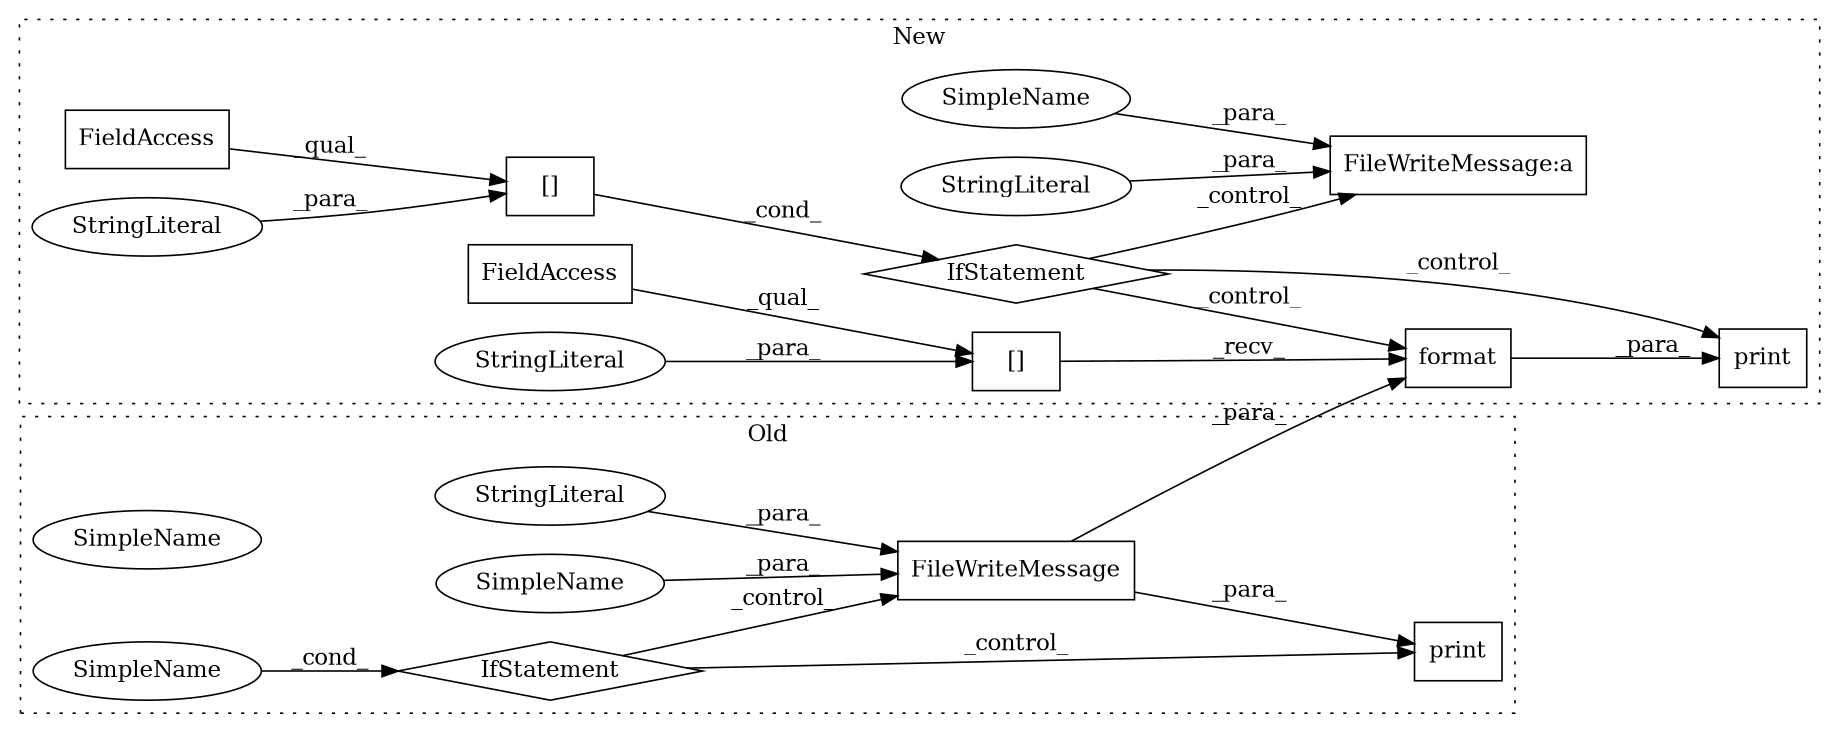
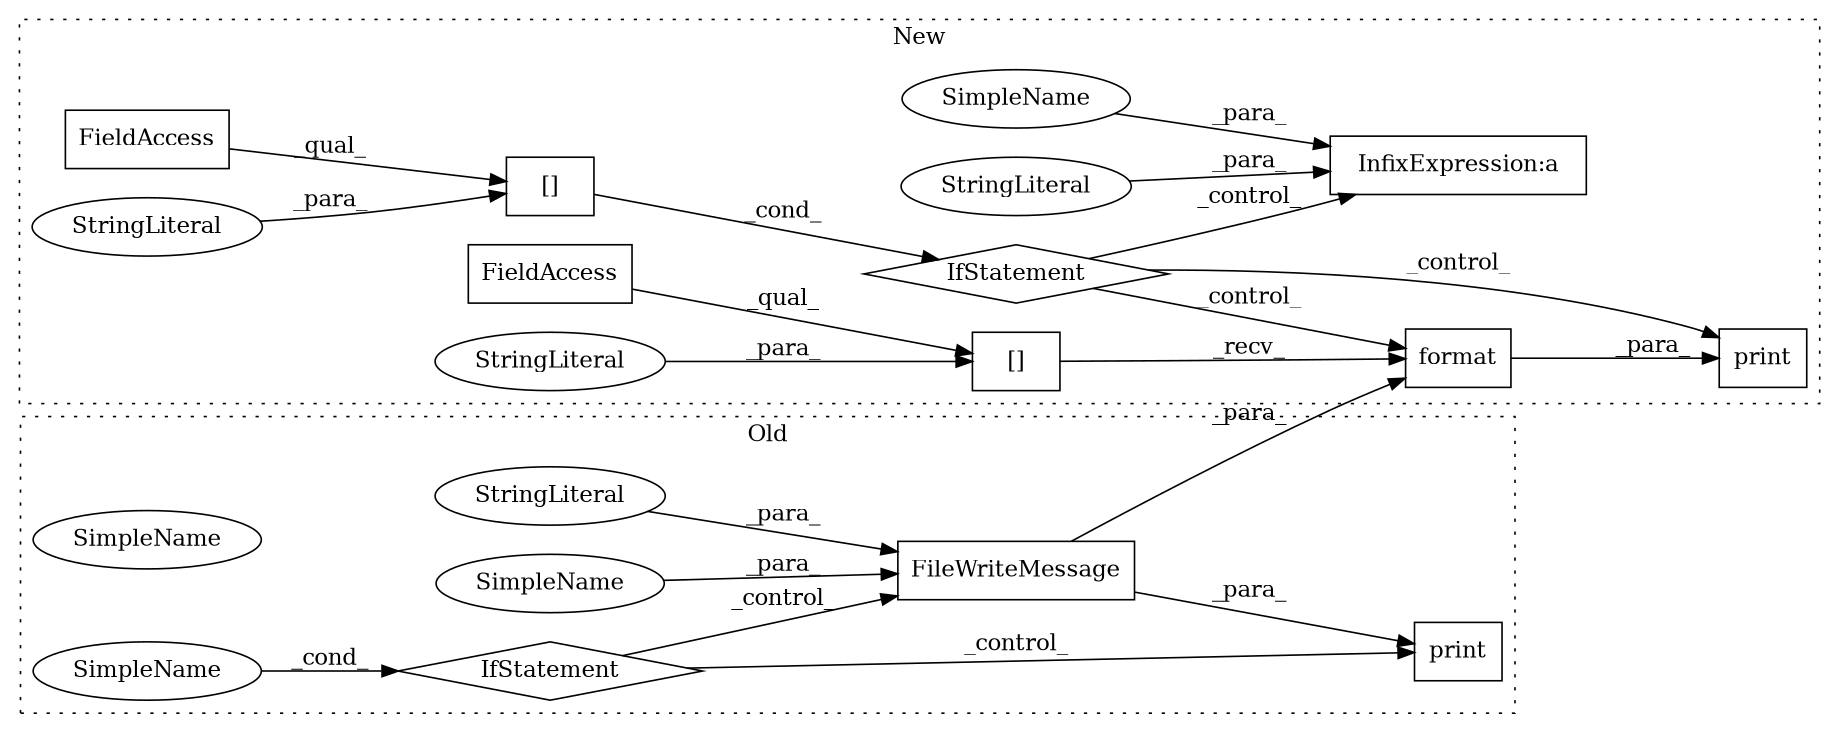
node "FileWriteMessage:a": label "FileWriteMessage:a" -> "InfixExpression:a"
